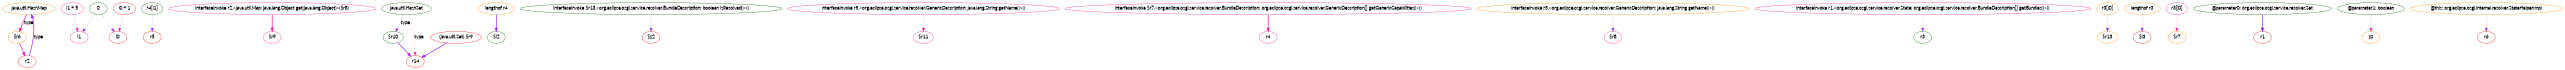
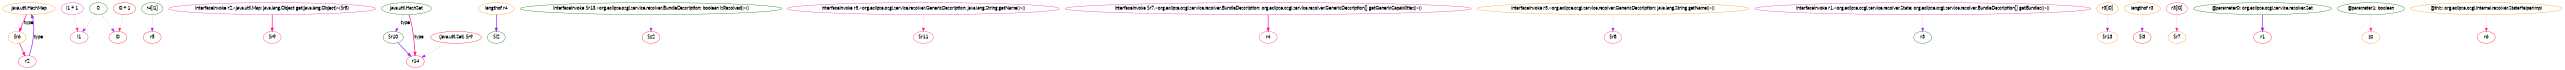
node "i1 + 5": label "i1 + 5" -> "i1 + 1"
edge "@this: org.eclipse.osgi.internal.resolver.StateHelperImpl" -> "r6": color purple -> deeppink
edge "java.util.HashSet" -> "r14": style dotted -> bold
edge "(java.util.Set) $r9" -> "r14": style bold -> dotted
